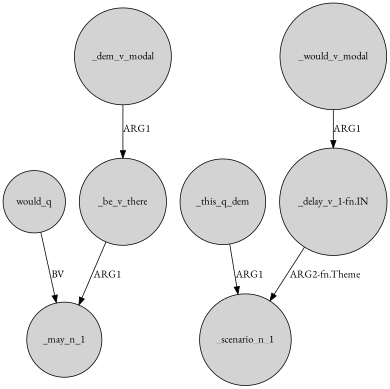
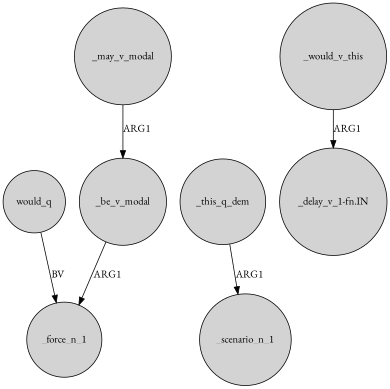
node "_dem_v_modal": label "_dem_v_modal" -> "_may_v_modal"
node "_would_v_modal": label "_would_v_modal" -> "_would_v_this"
node "_be_v_there": label "_be_v_there" -> "_be_v_modal"
edge "_delay_v_1-fn.IN" -> "_scenario_n_1": removed, label "ARG2-fn.Theme"
node "_may_n_1": label "_may_n_1" -> "_force_n_1"
